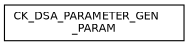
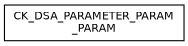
node "CK_DSA_PARAMETER_GEN _PARAM": label "CK_DSA_PARAMETER_GEN _PARAM" -> "CK_DSA_PARAMETER_PARAM _PARAM"
